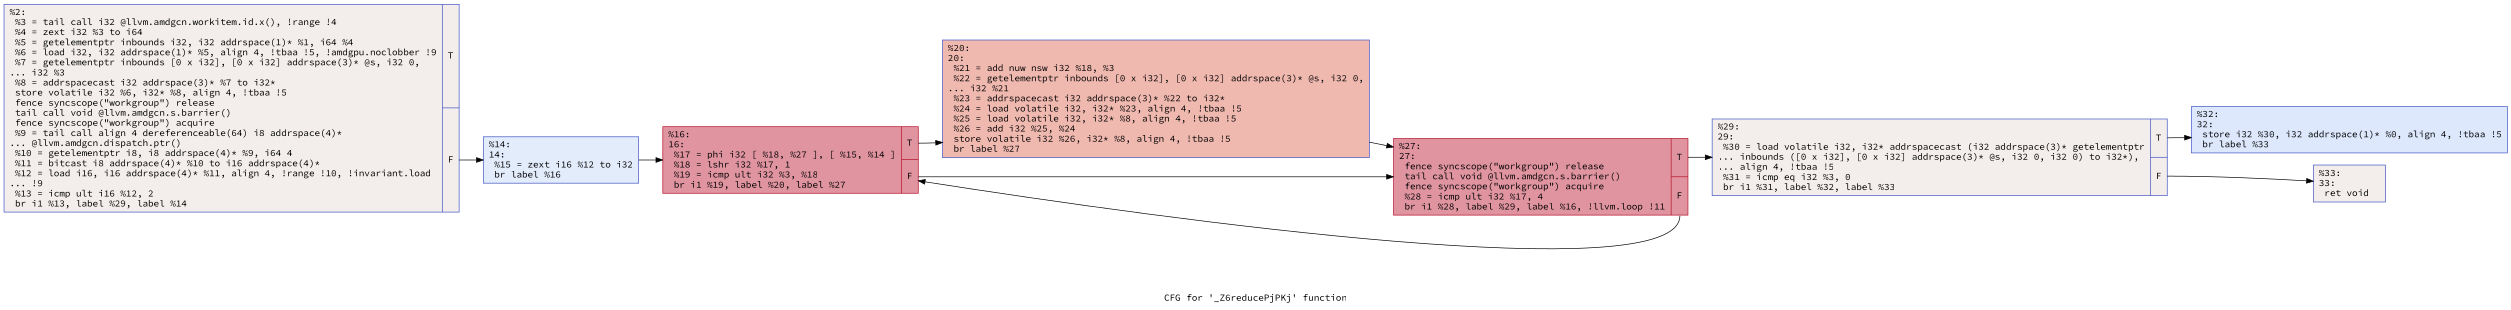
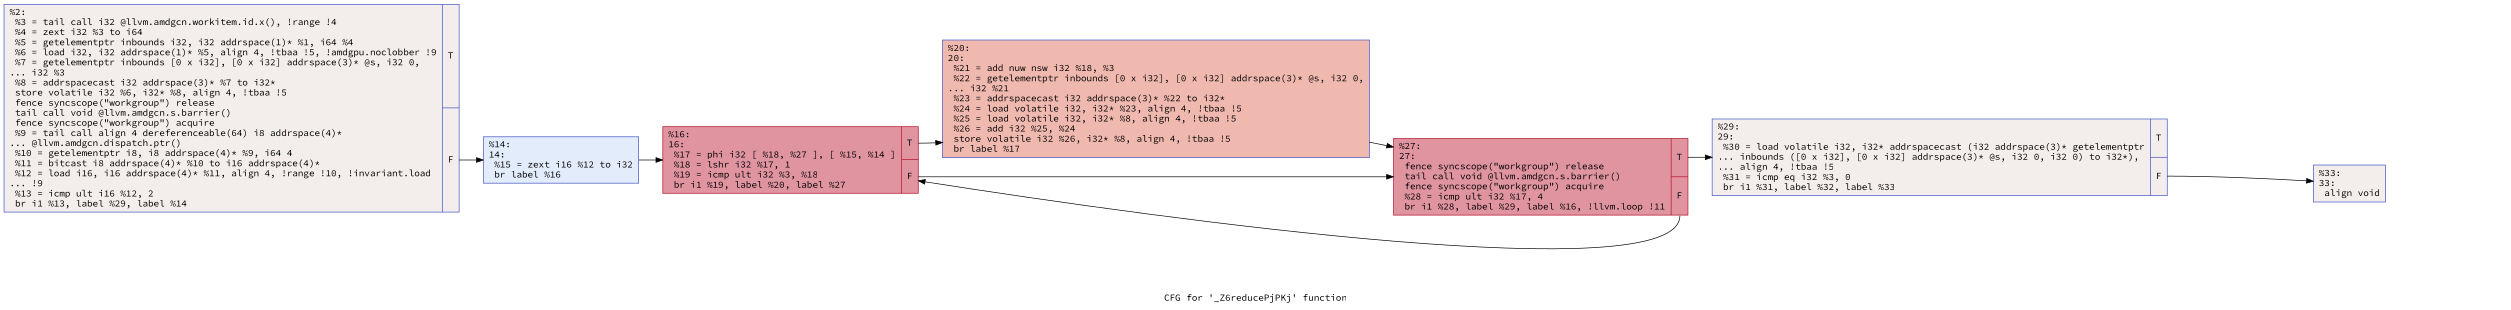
node "%32:": removed
node "%20:": text "br label %27" -> "br label %17"
node "%33:": text "ret void" -> "align void"
